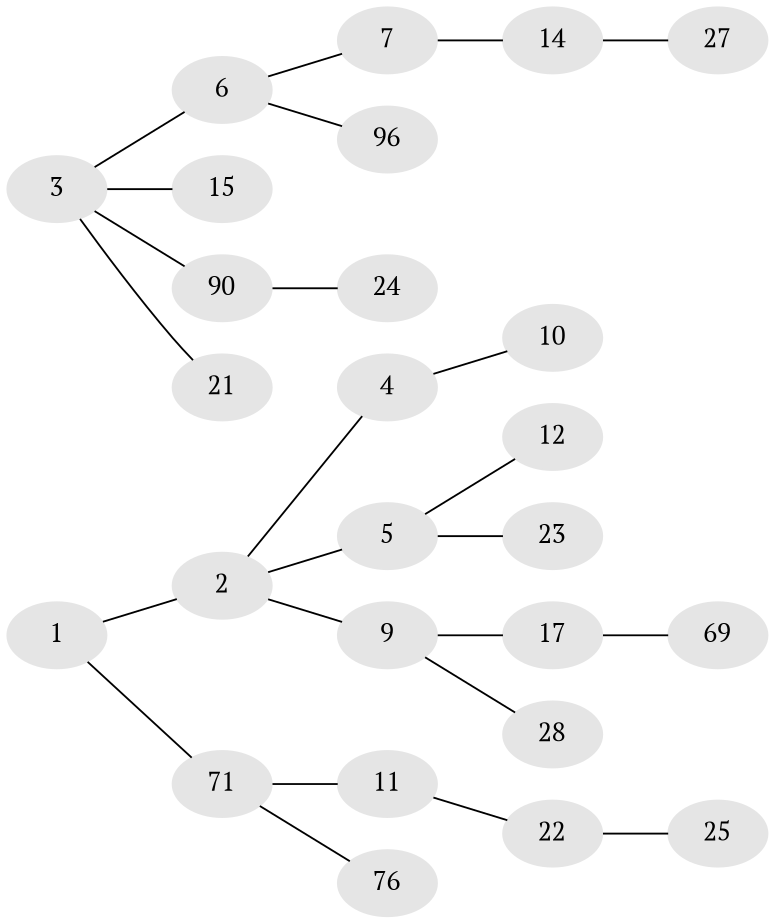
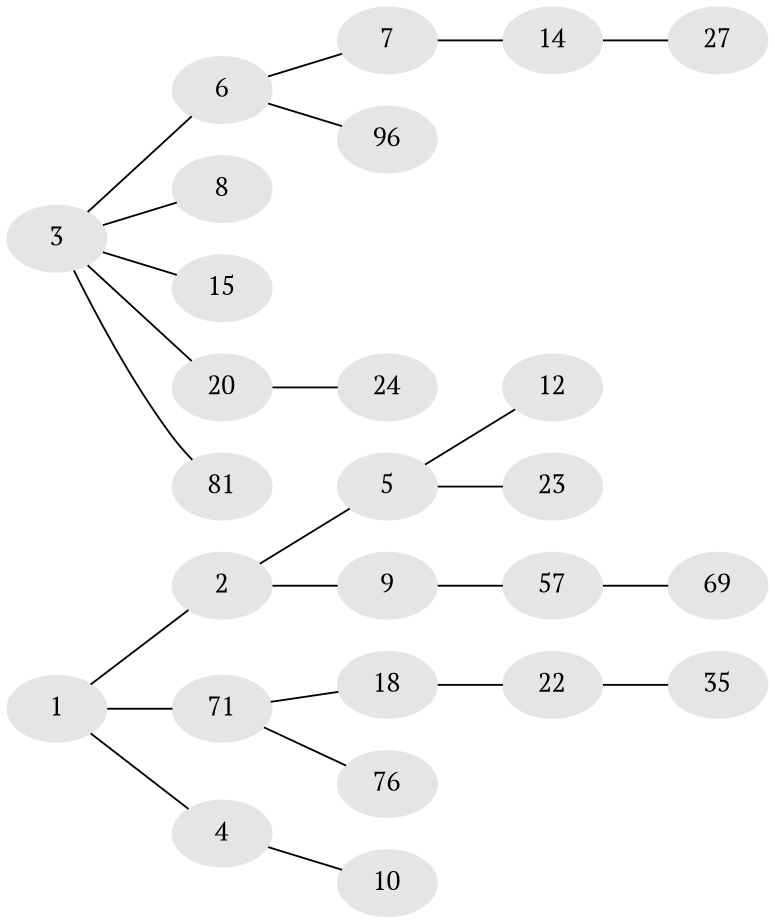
node "8": added
node "90": label "90" -> "20"
node "21": label "21" -> "81"
edge "4" -- "2": now "4" -- "1"
node "17": label "17" -> "57"
node "28": removed
node "11": label "11" -> "18"
node "25": label "25" -> "35"
